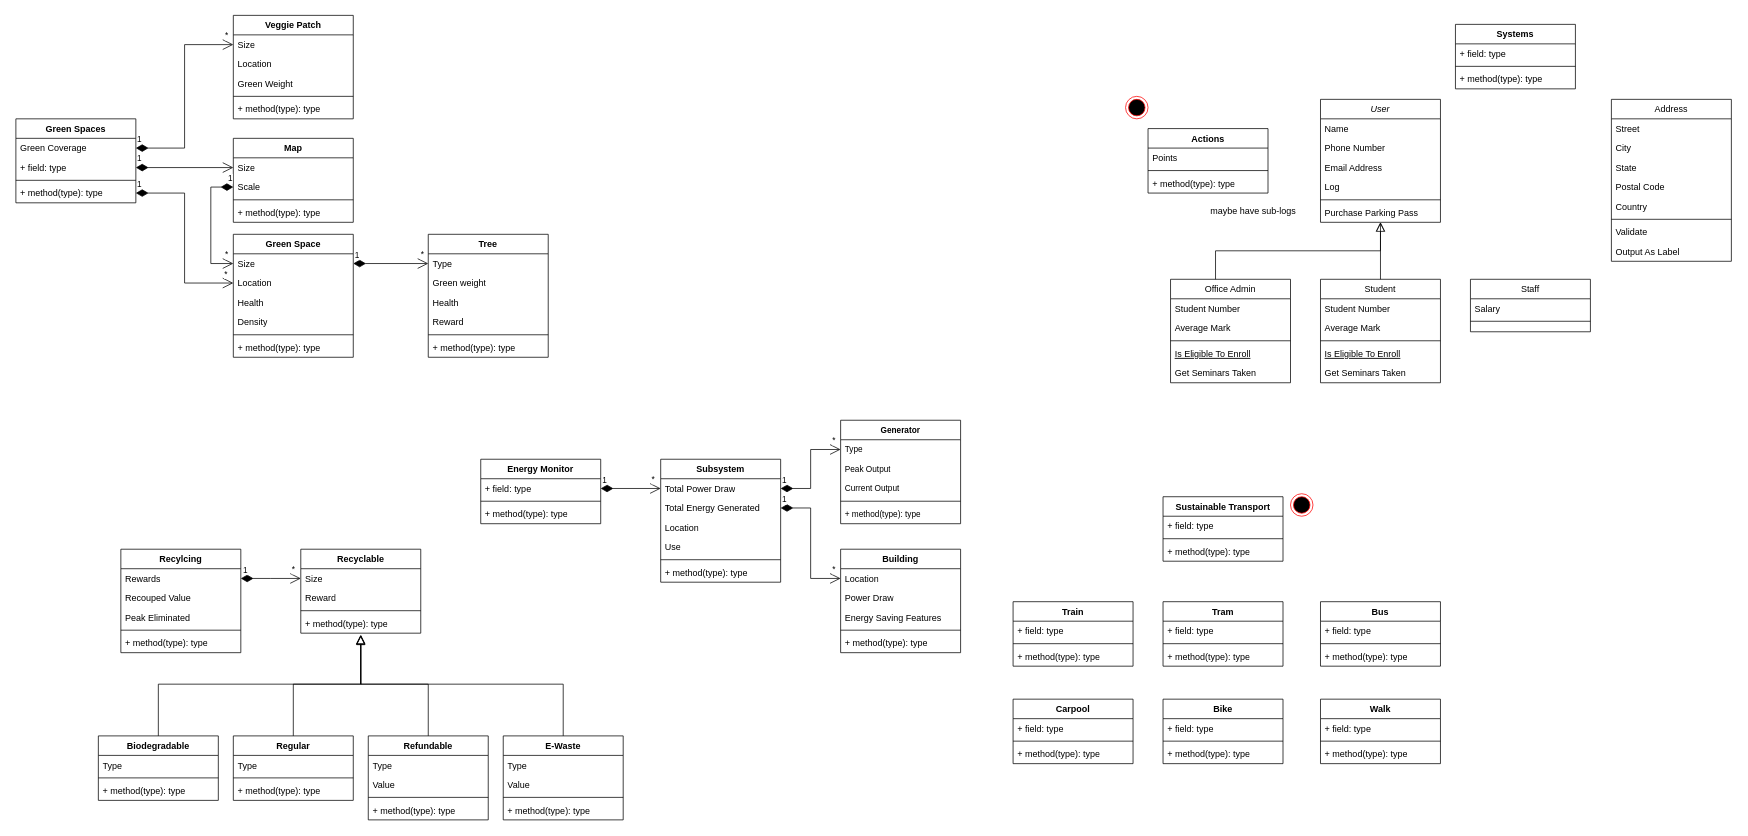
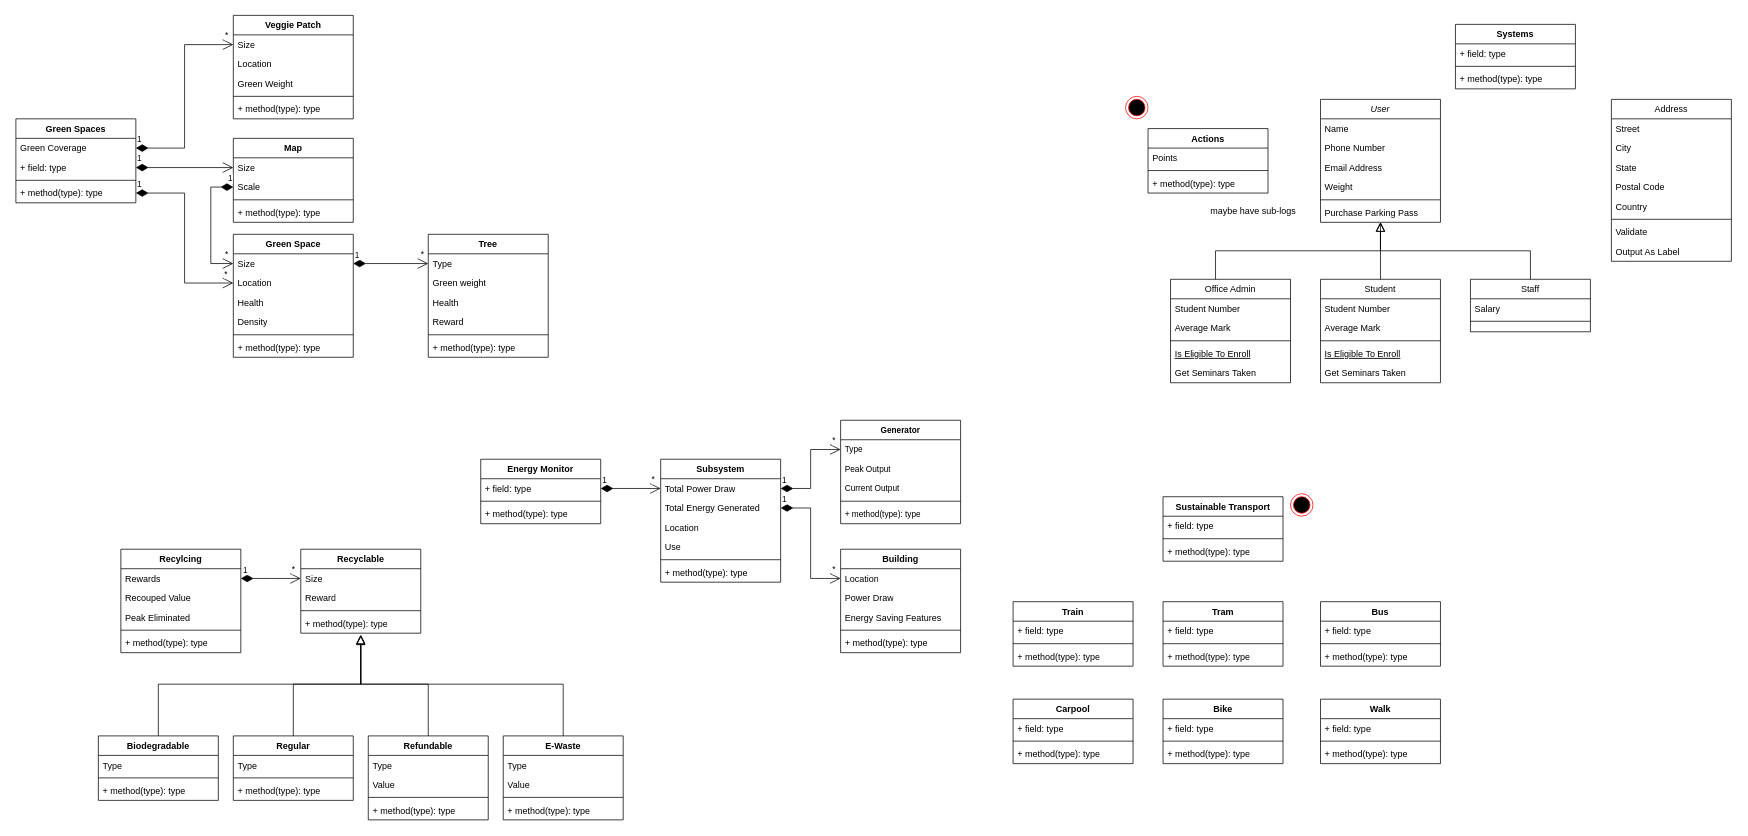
node "Log": label "Log" -> "Weight"
edge "Staff" -> "User": added
